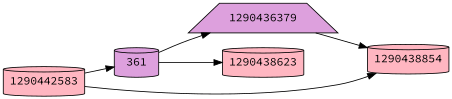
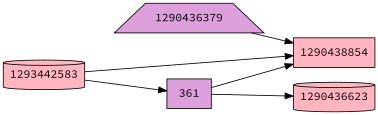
edge "361" -> "1290436379": now "361" -> "1290438854"
node "1290438854": shape cylinder -> box
node "361": shape cylinder -> box
node "1290438623": label "1290438623" -> "1290436623"
node "1290442583": label "1290442583" -> "1293442583"
